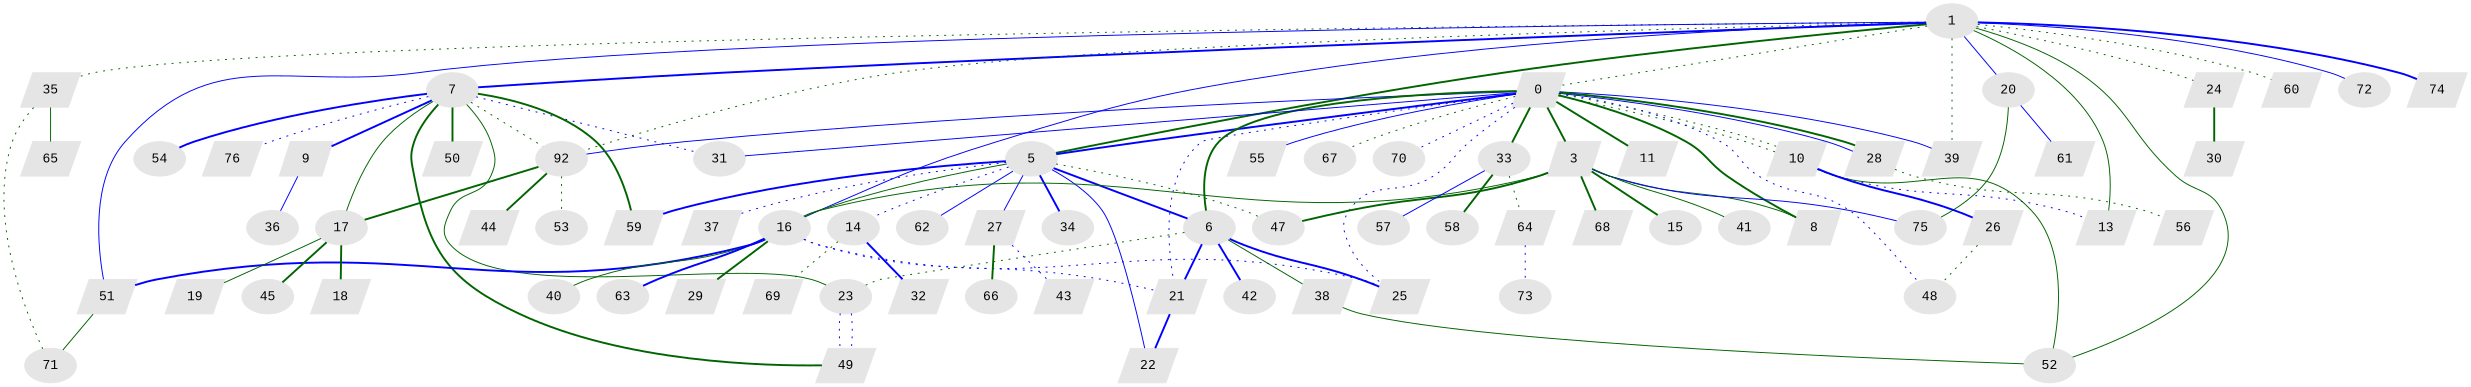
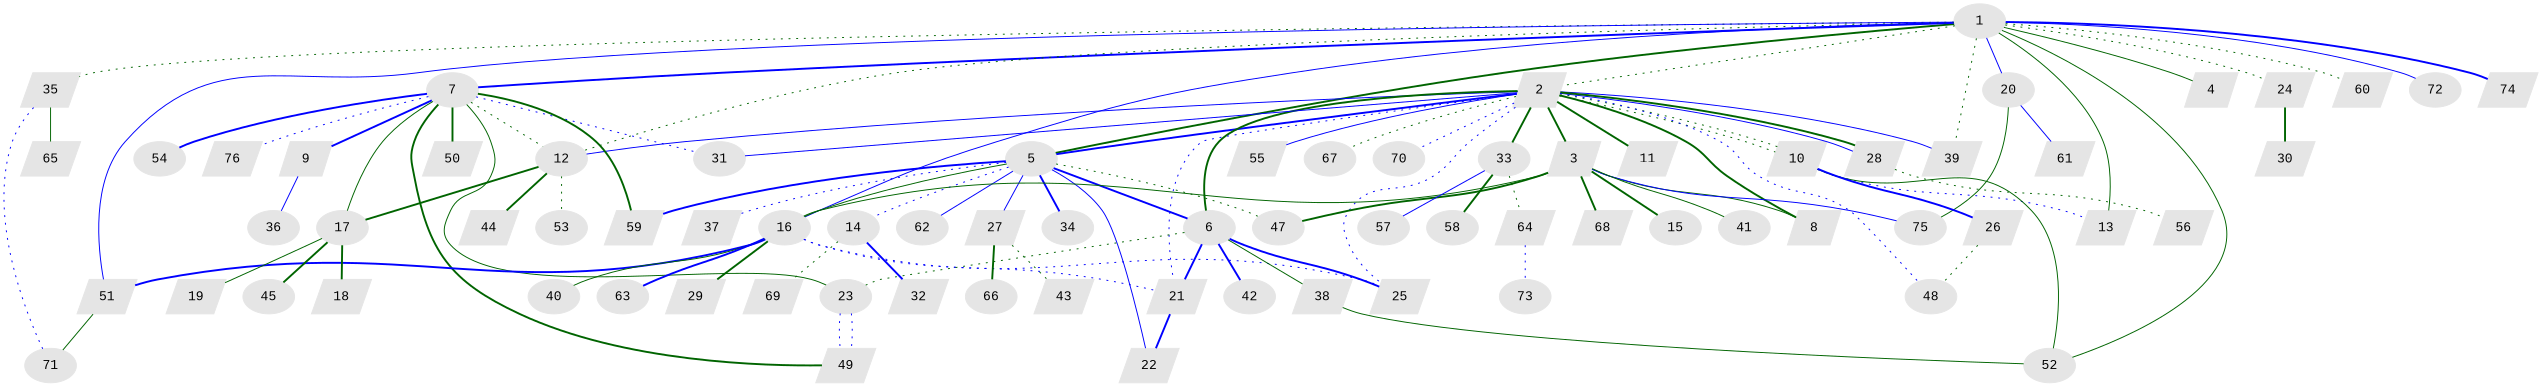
node "0": label "0" -> "2"
node "4": added
node "92": label "92" -> "12"
edge "35" -- "71": color darkgreen -> blue
edge "27" -- "43": color blue -> darkgreen
